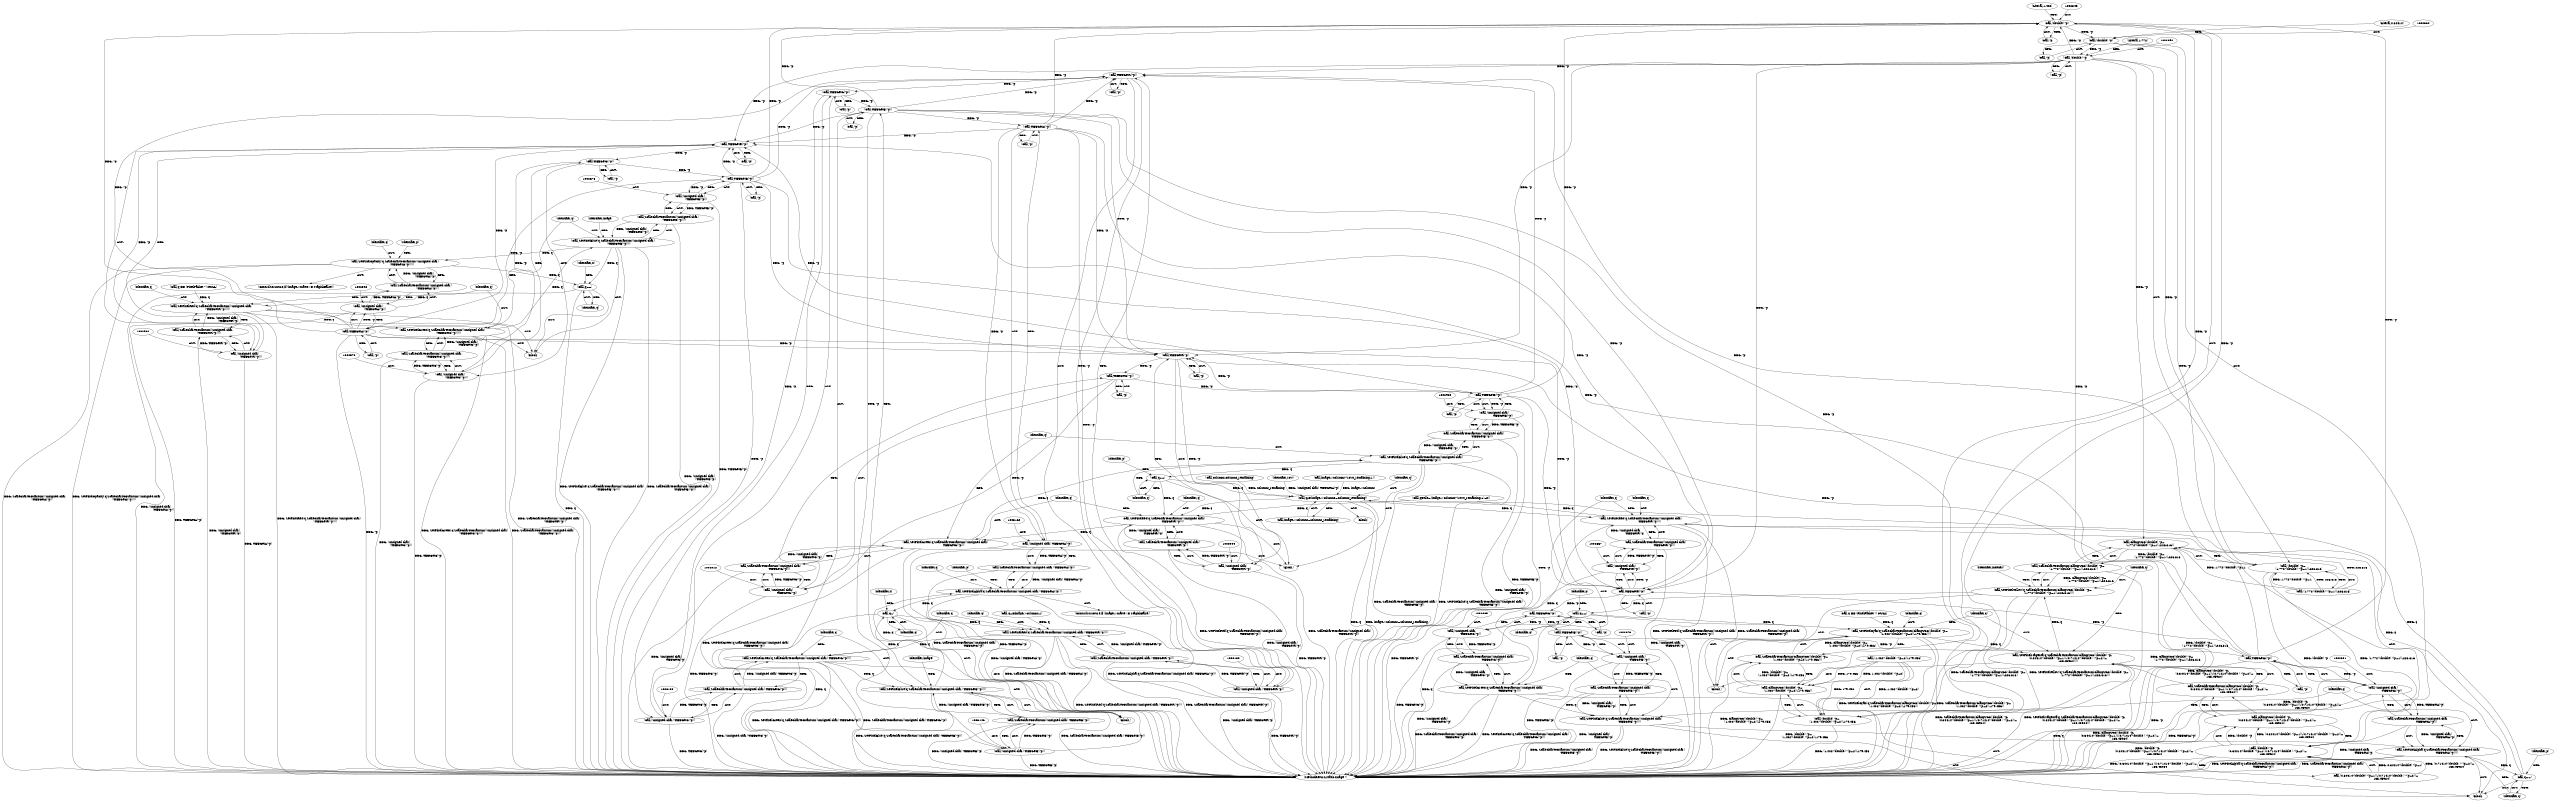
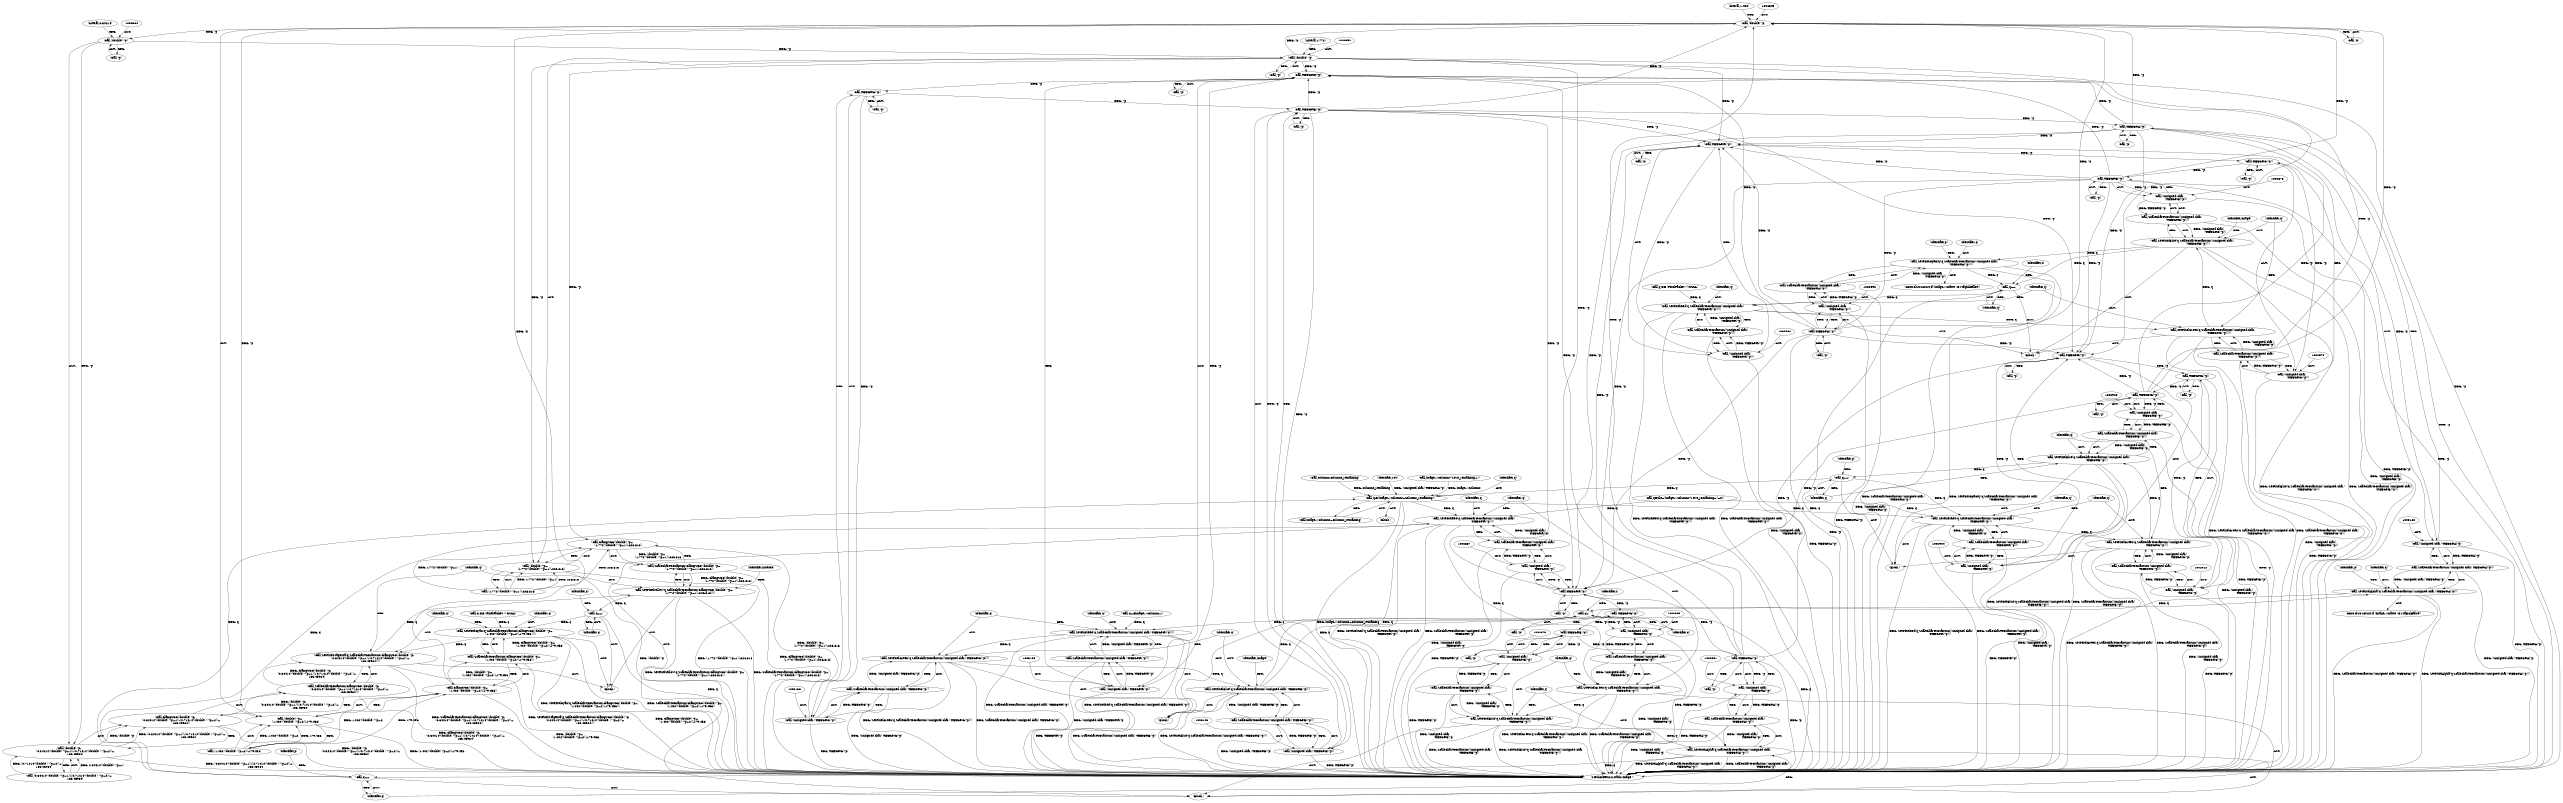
edge "(Call,ScaleCharToQuantum((unsigned char) (TIFFGetB(*p))))" -> "(Call,(unsigned char) (TIFFGetB(*p)))": label "CFG: " -> "AST: "
edge "(Call,(double) *p+ (1.402*(double) *(p+2))-179.456)" -> "(Call,(1.402*(double) *(p+2))-179.456)": added, label "CFG:"
